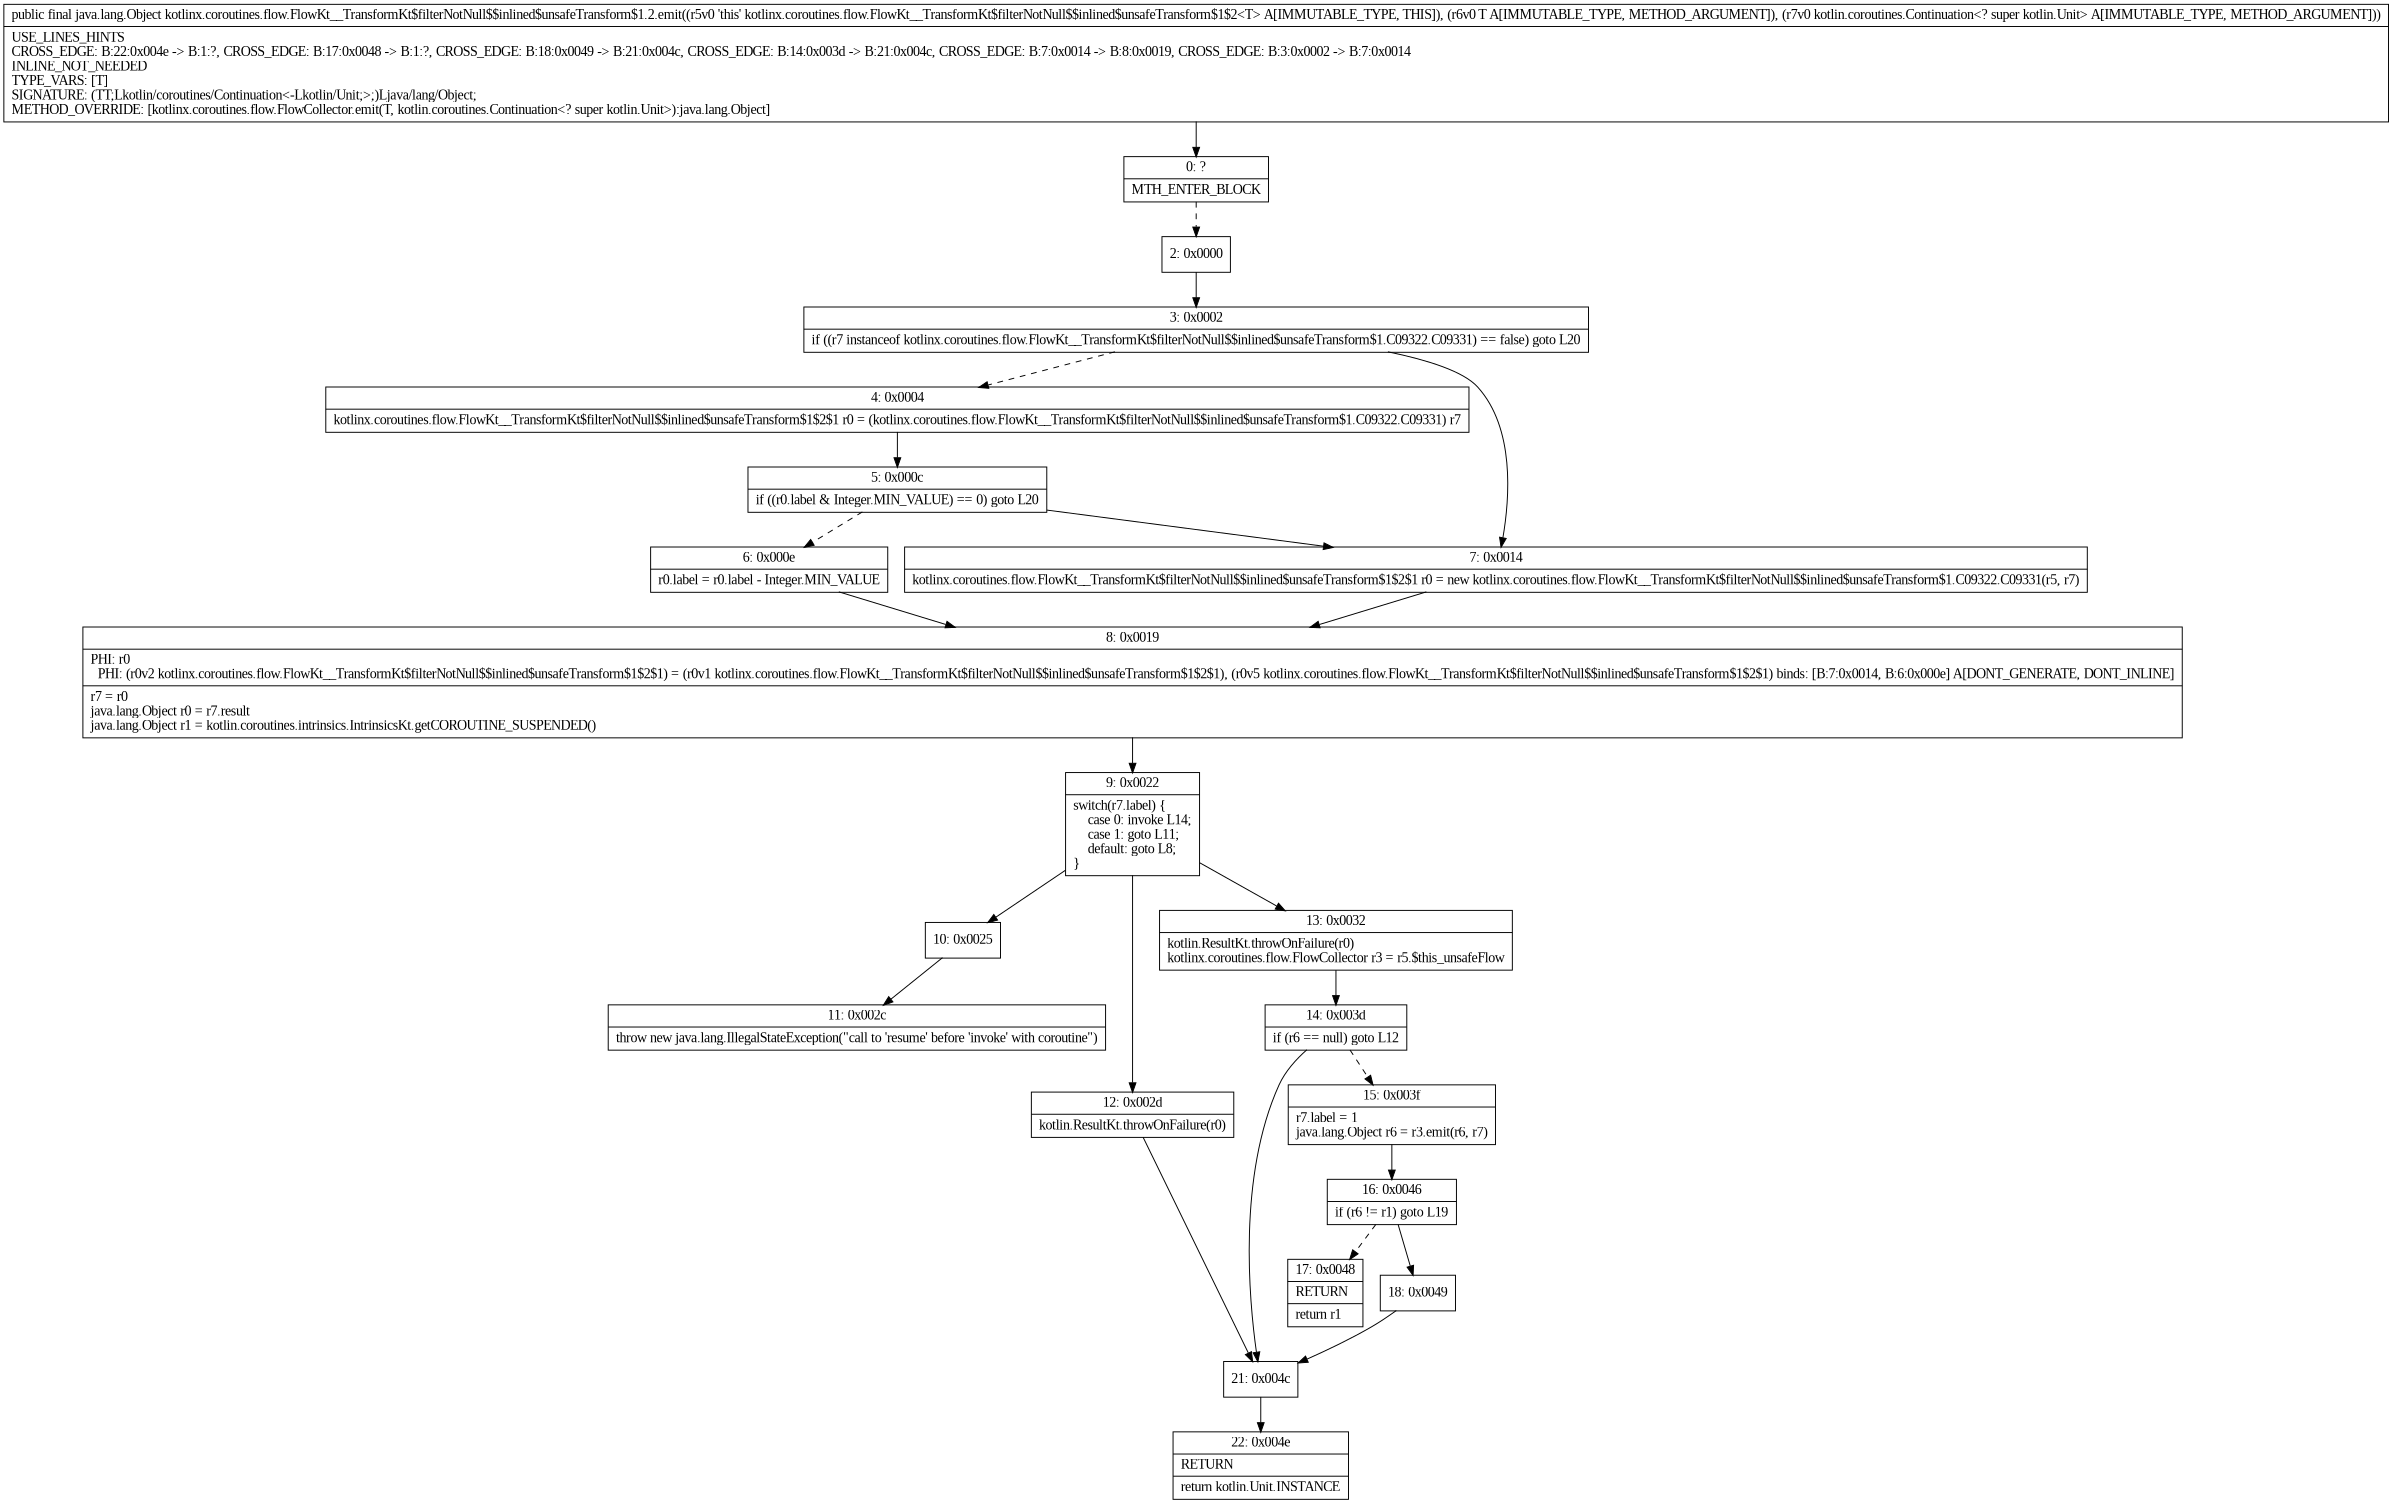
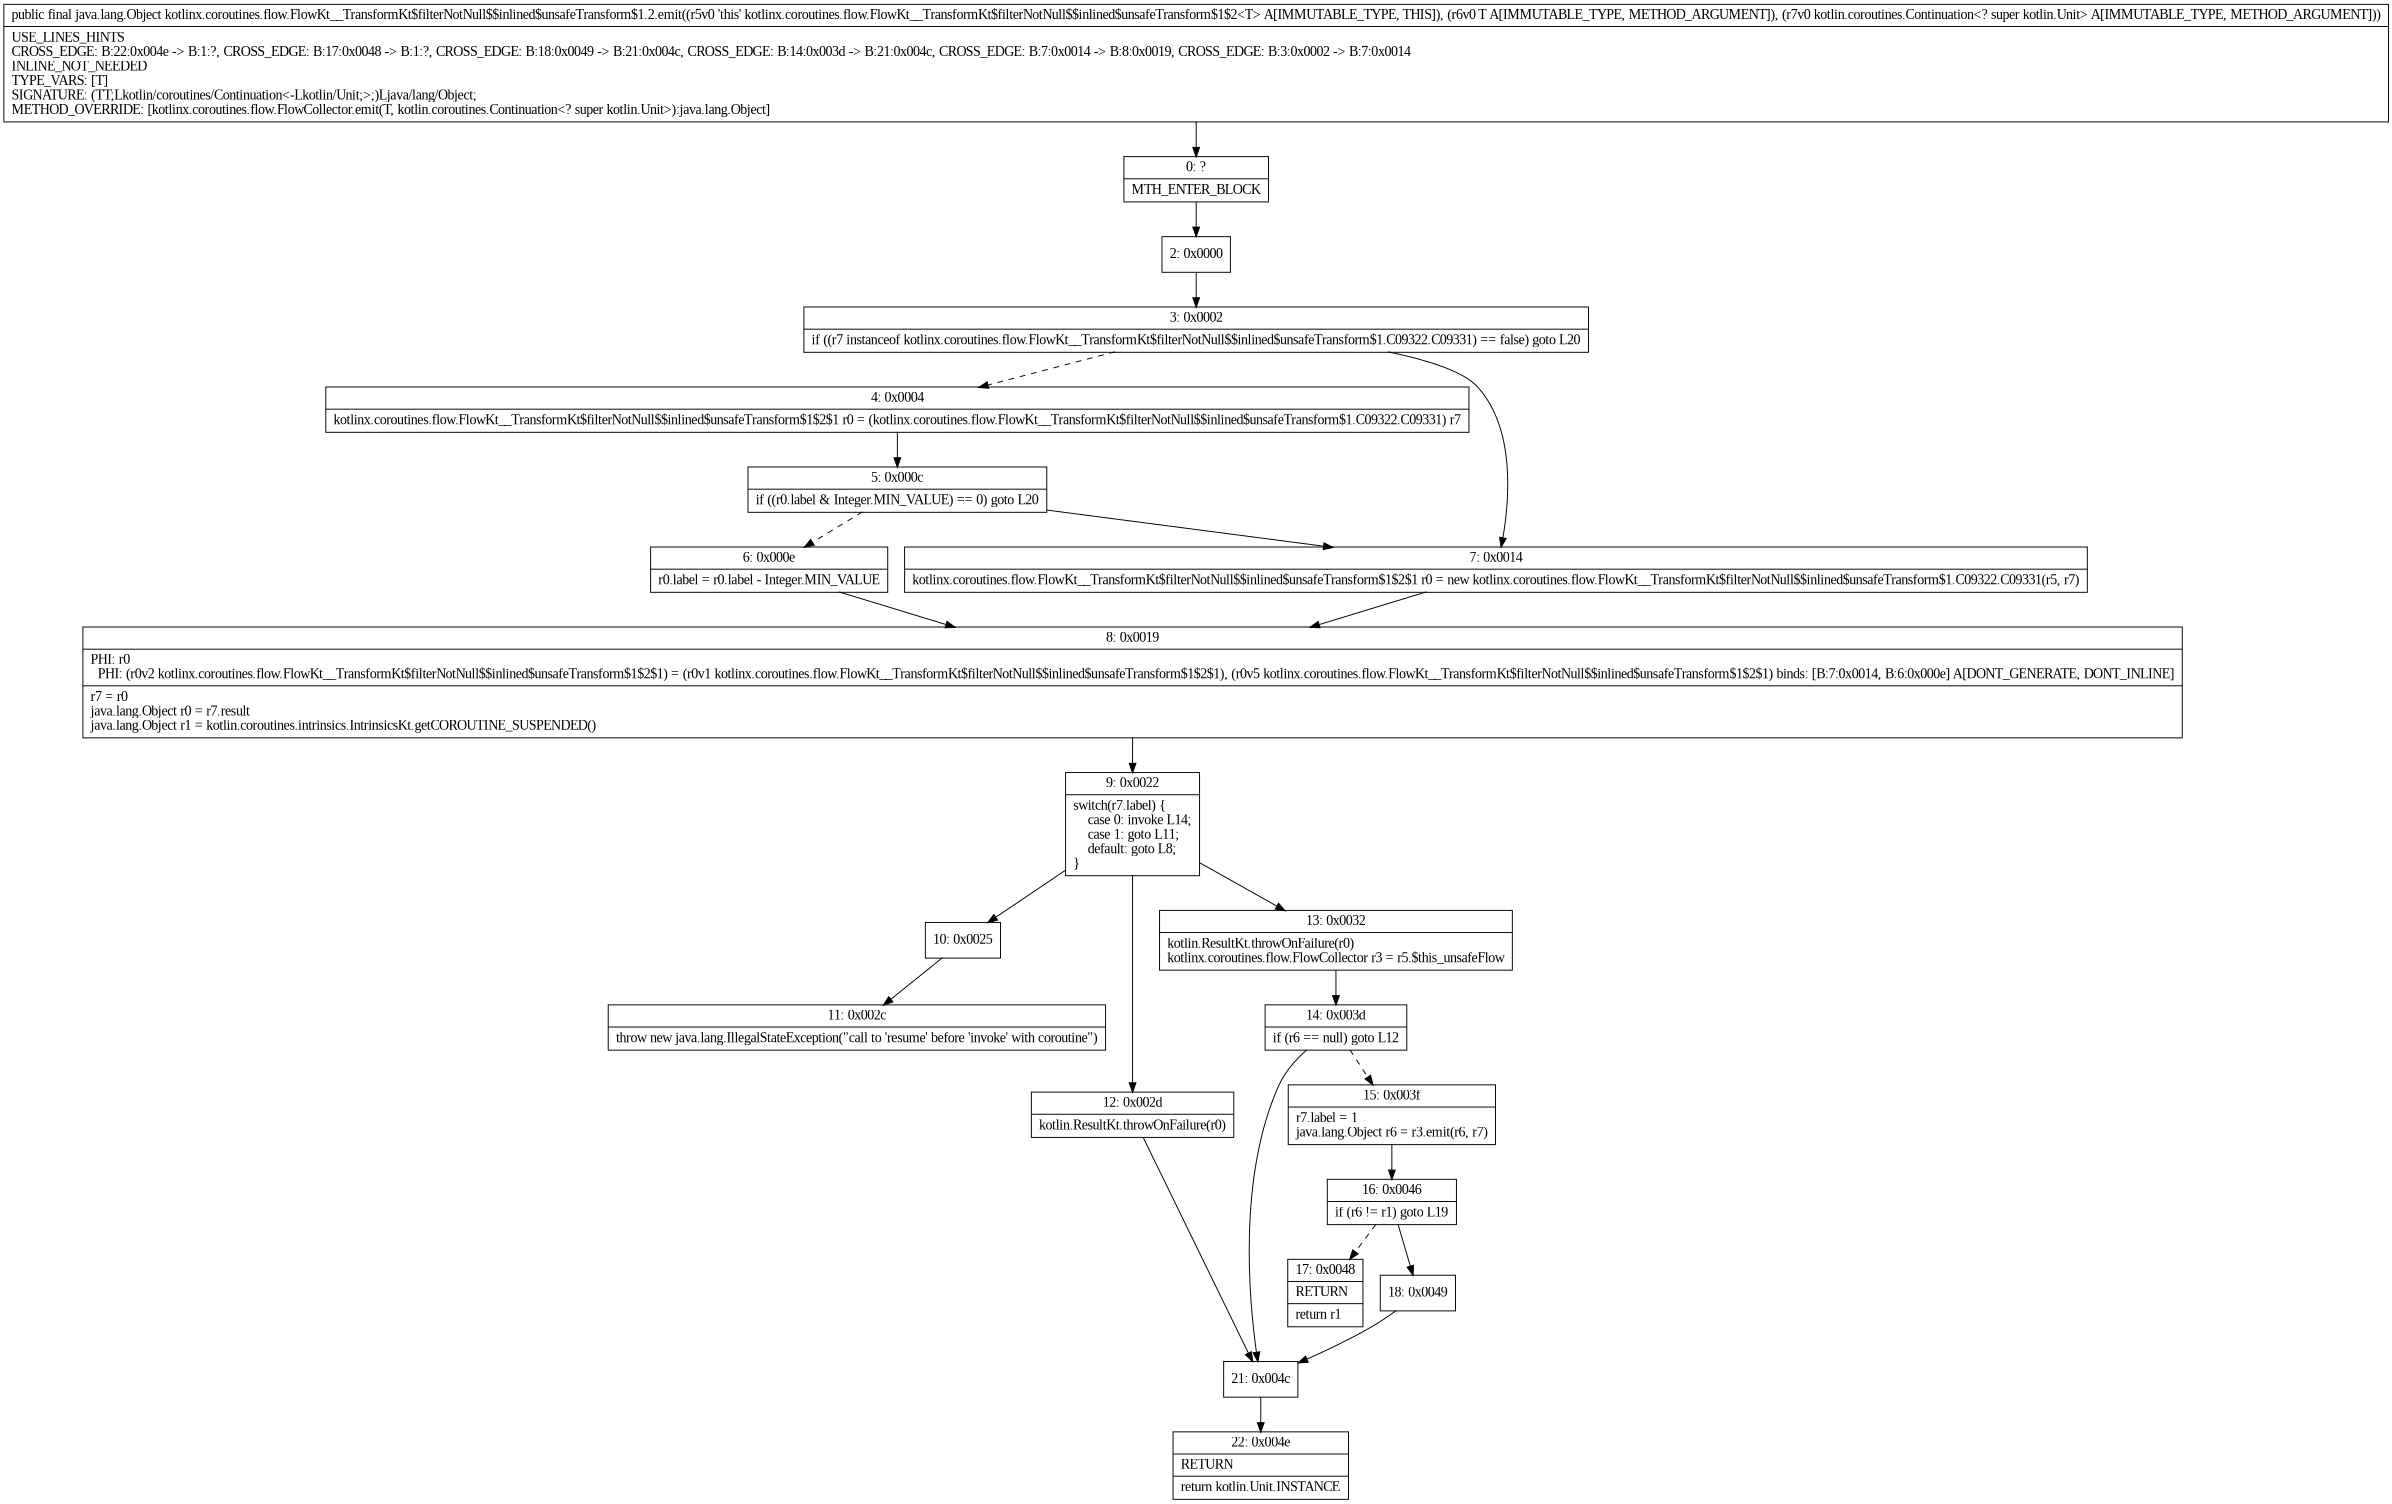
edge "0: ?" -> "2: 0x0000": style dashed -> solid
